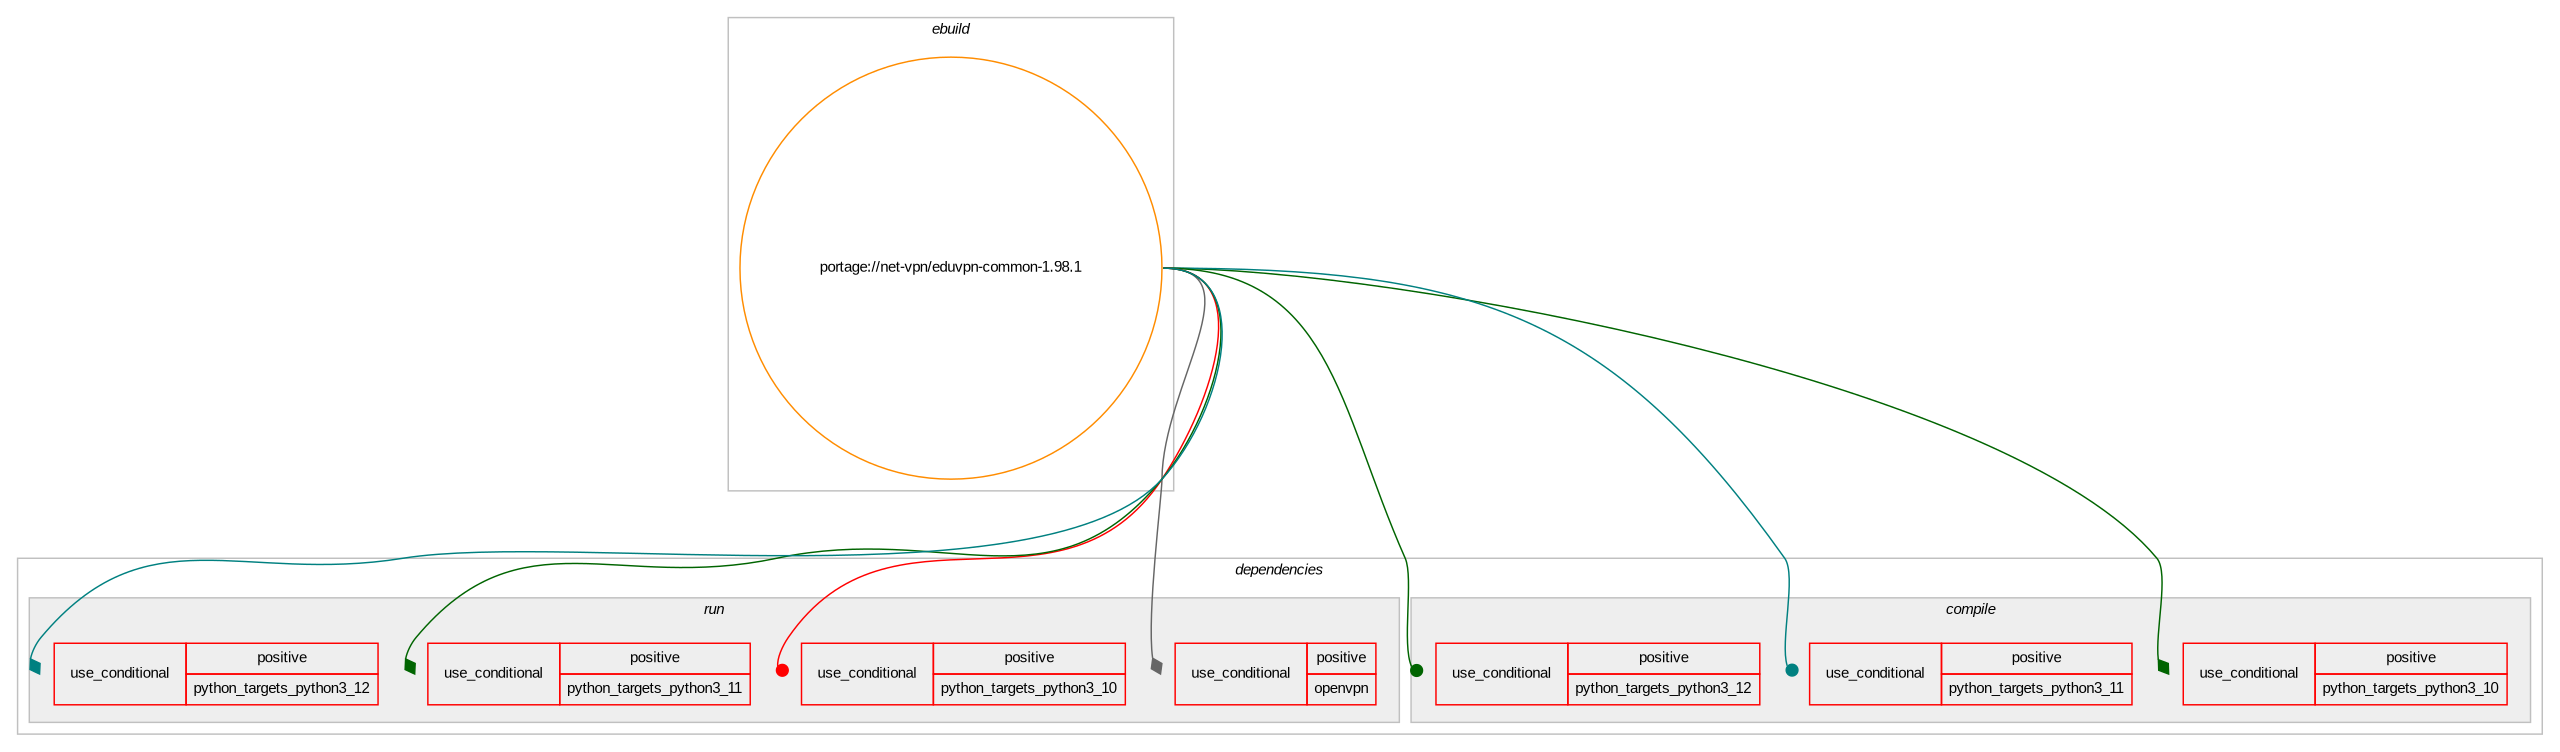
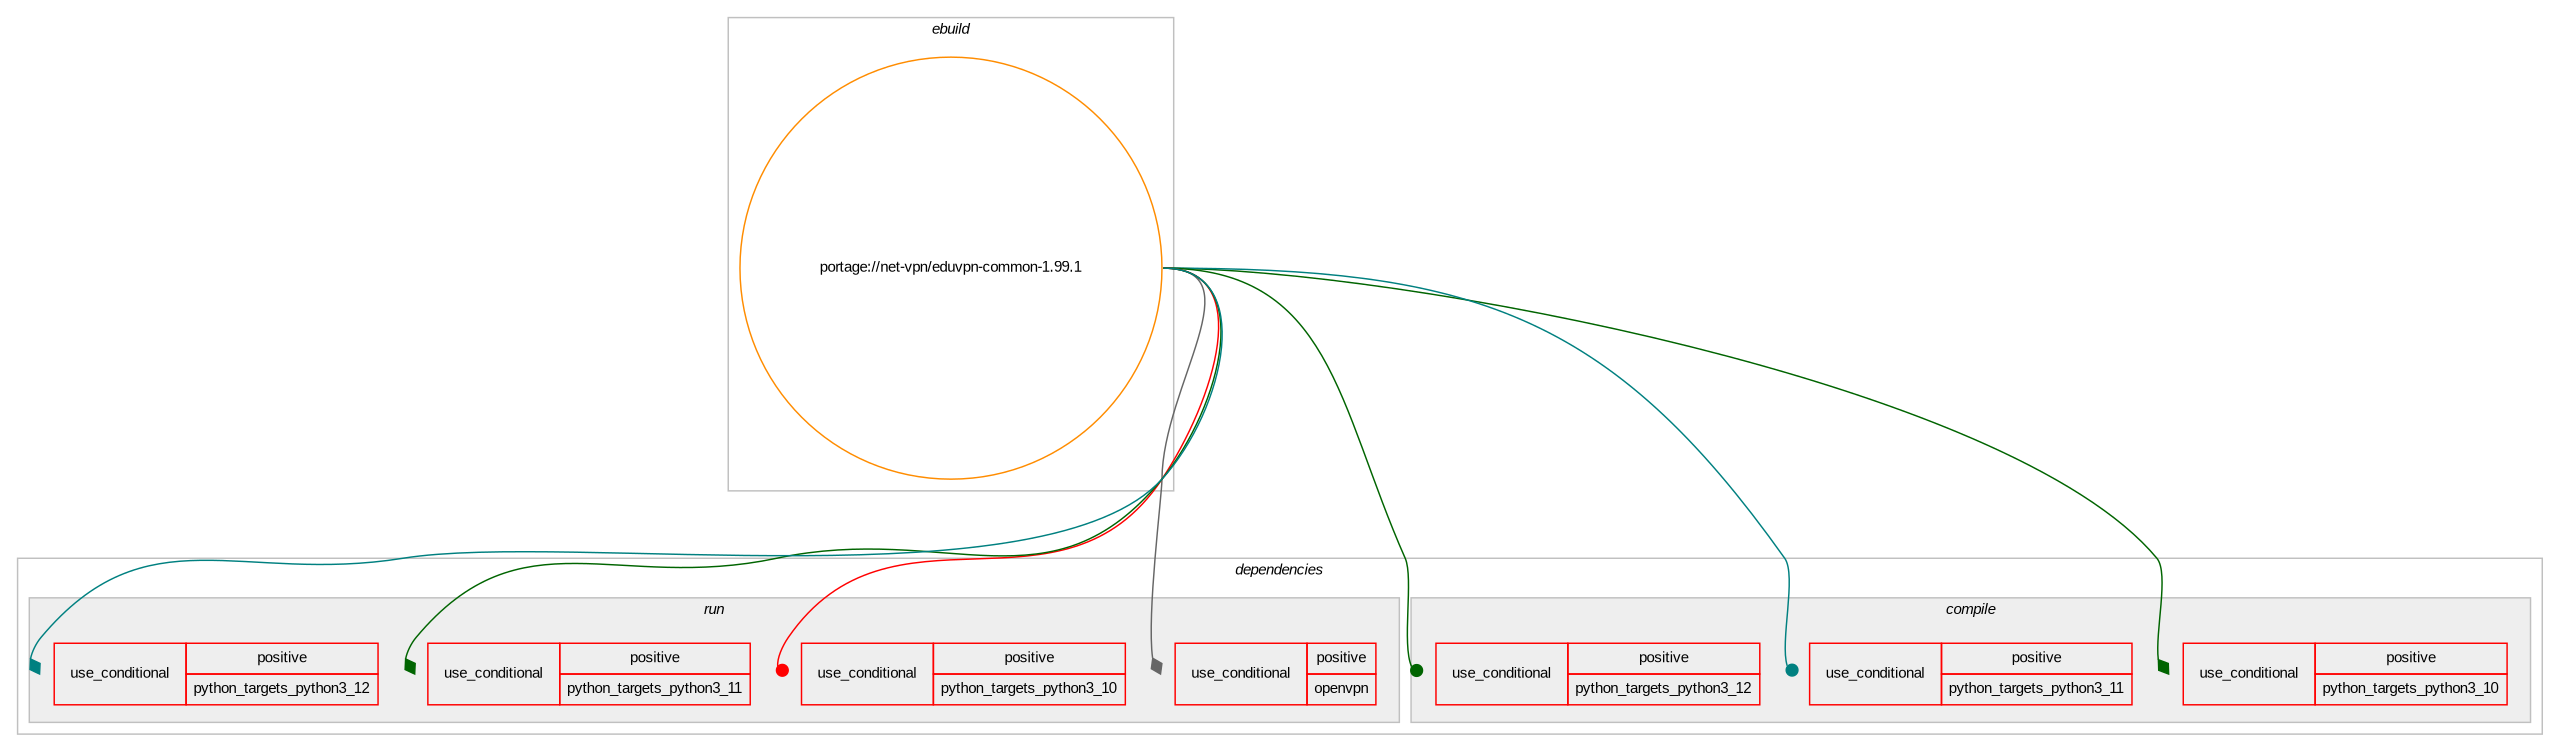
node "portage://net-vpn/eduvpn-common-1.98.1": label "portage://net-vpn/eduvpn-common-1.98.1" -> "portage://net-vpn/eduvpn-common-1.99.1"
